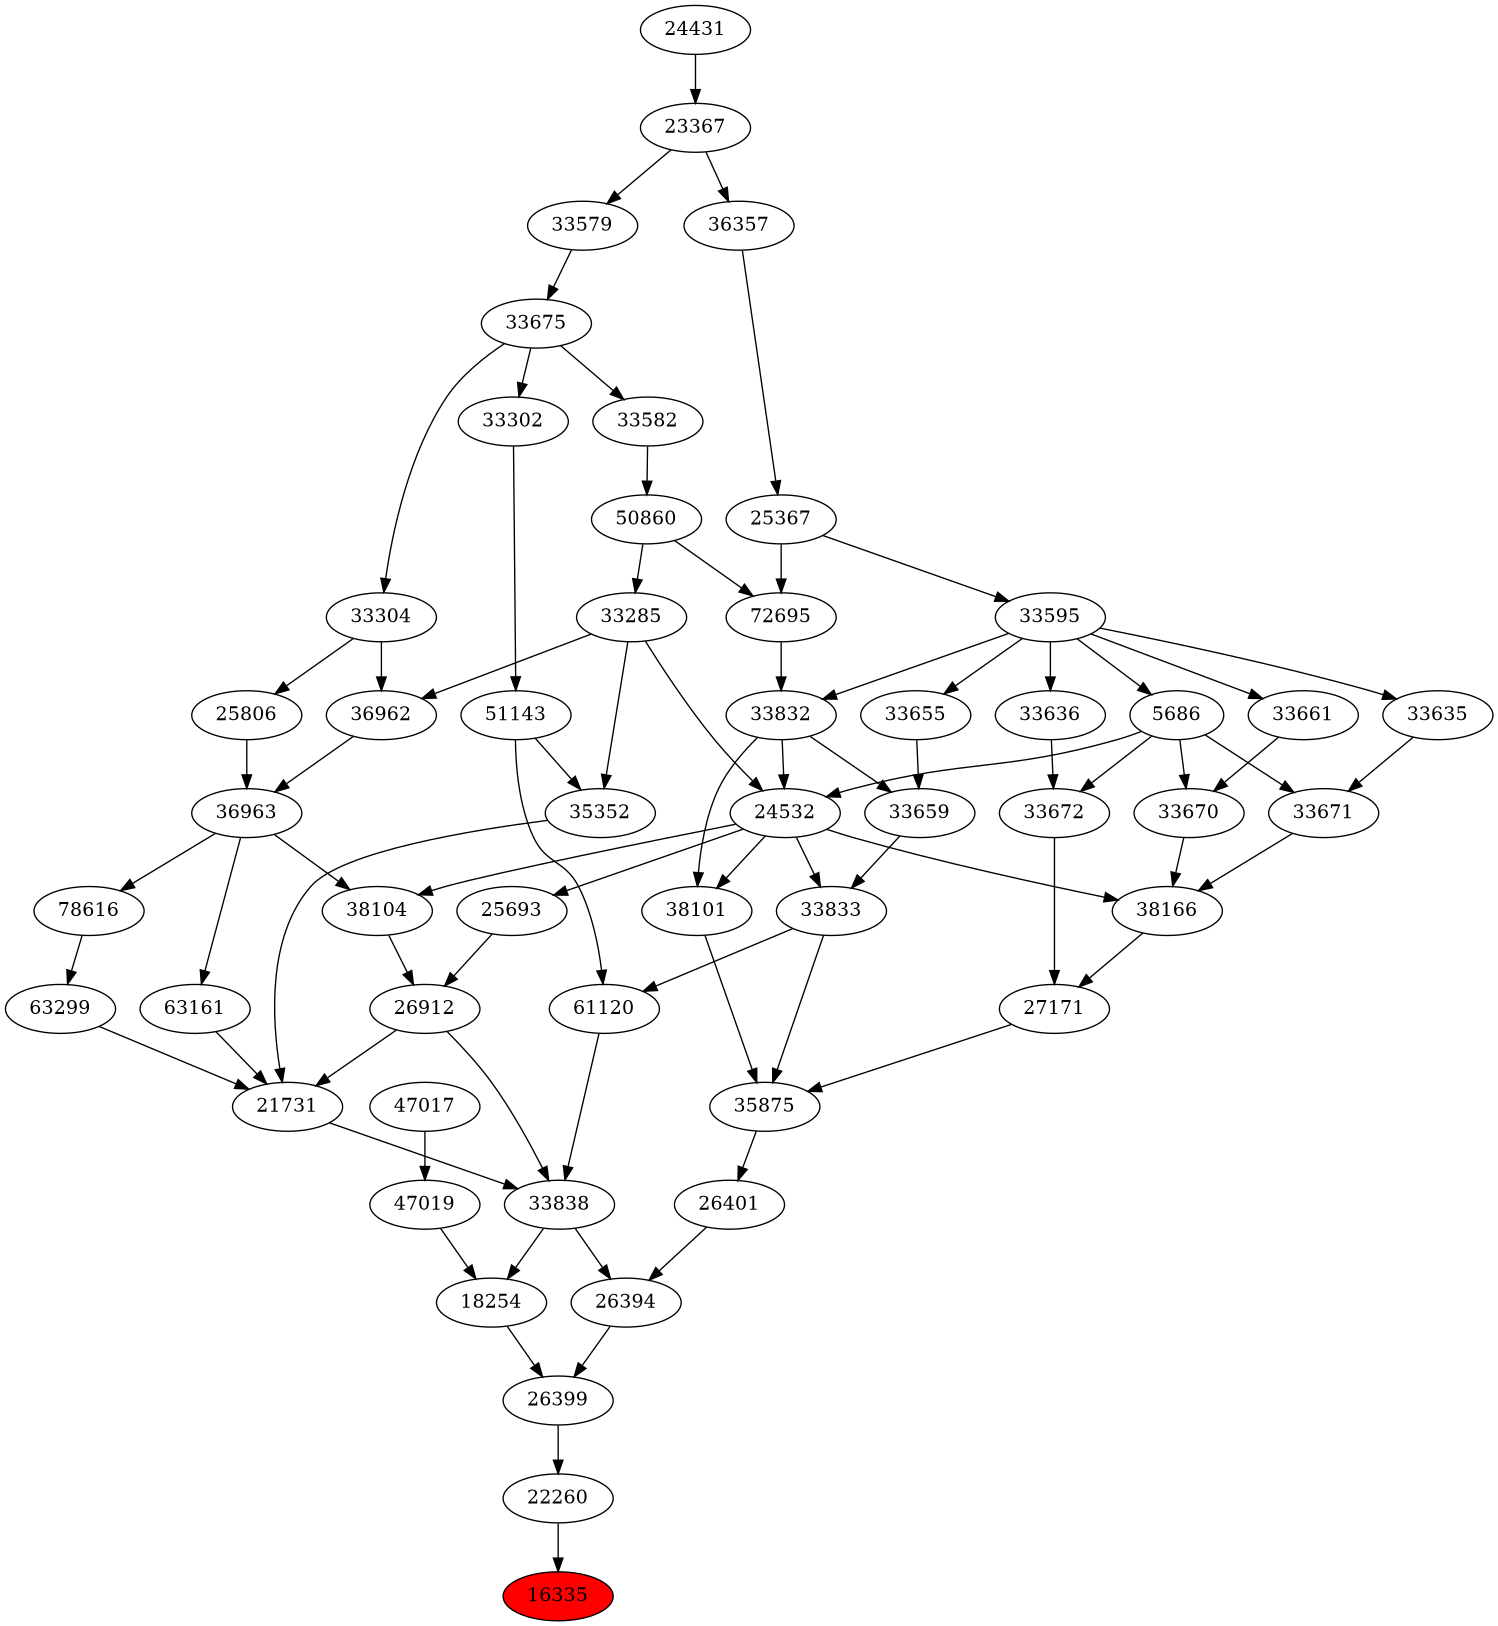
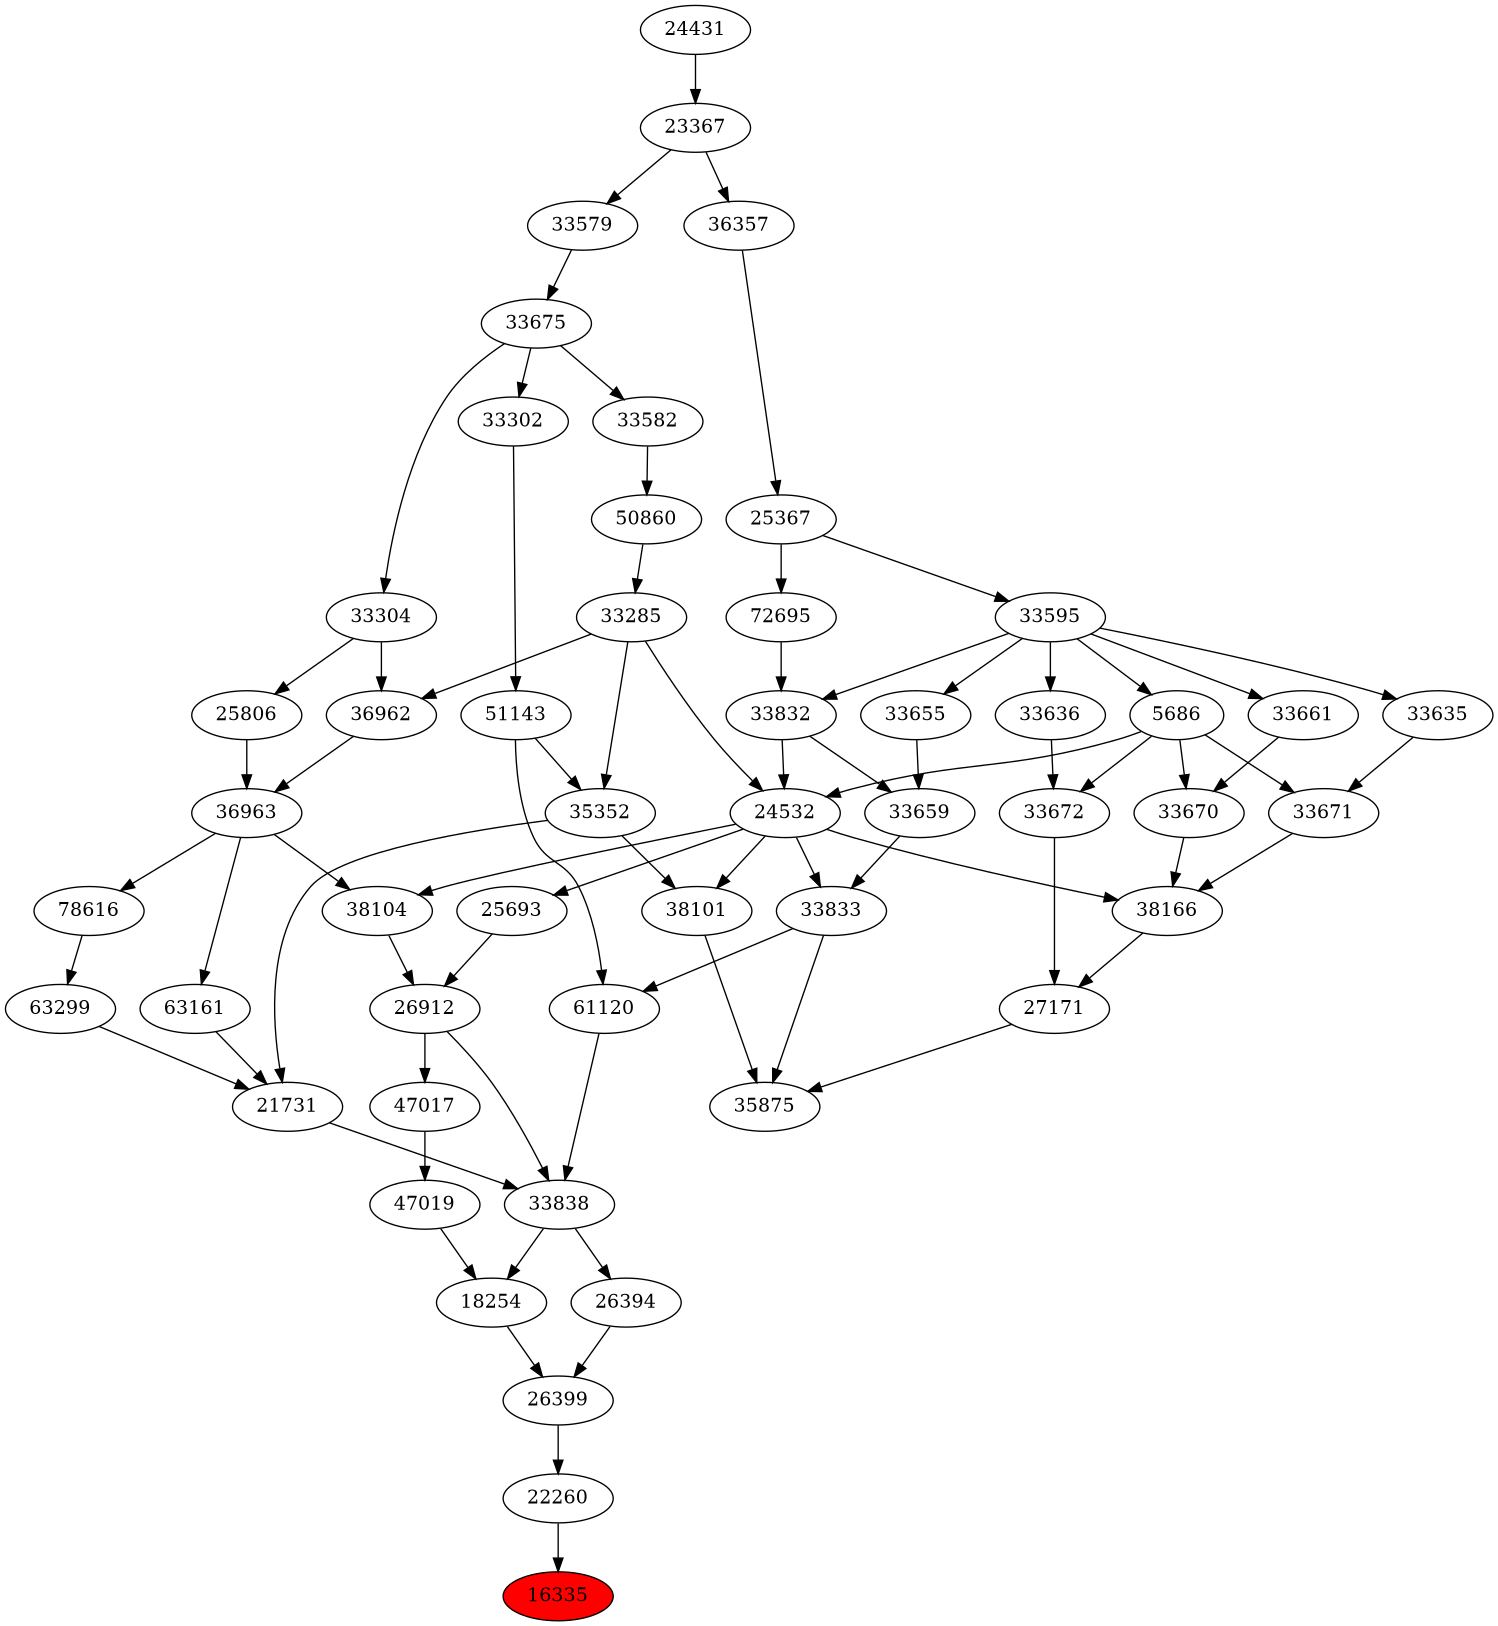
edge "50860" -> "72695": removed
edge "33832" -> "38101": now "35352" -> "38101"
edge "26912" -> "21731": now "26912" -> "47017"
node "26401": removed
